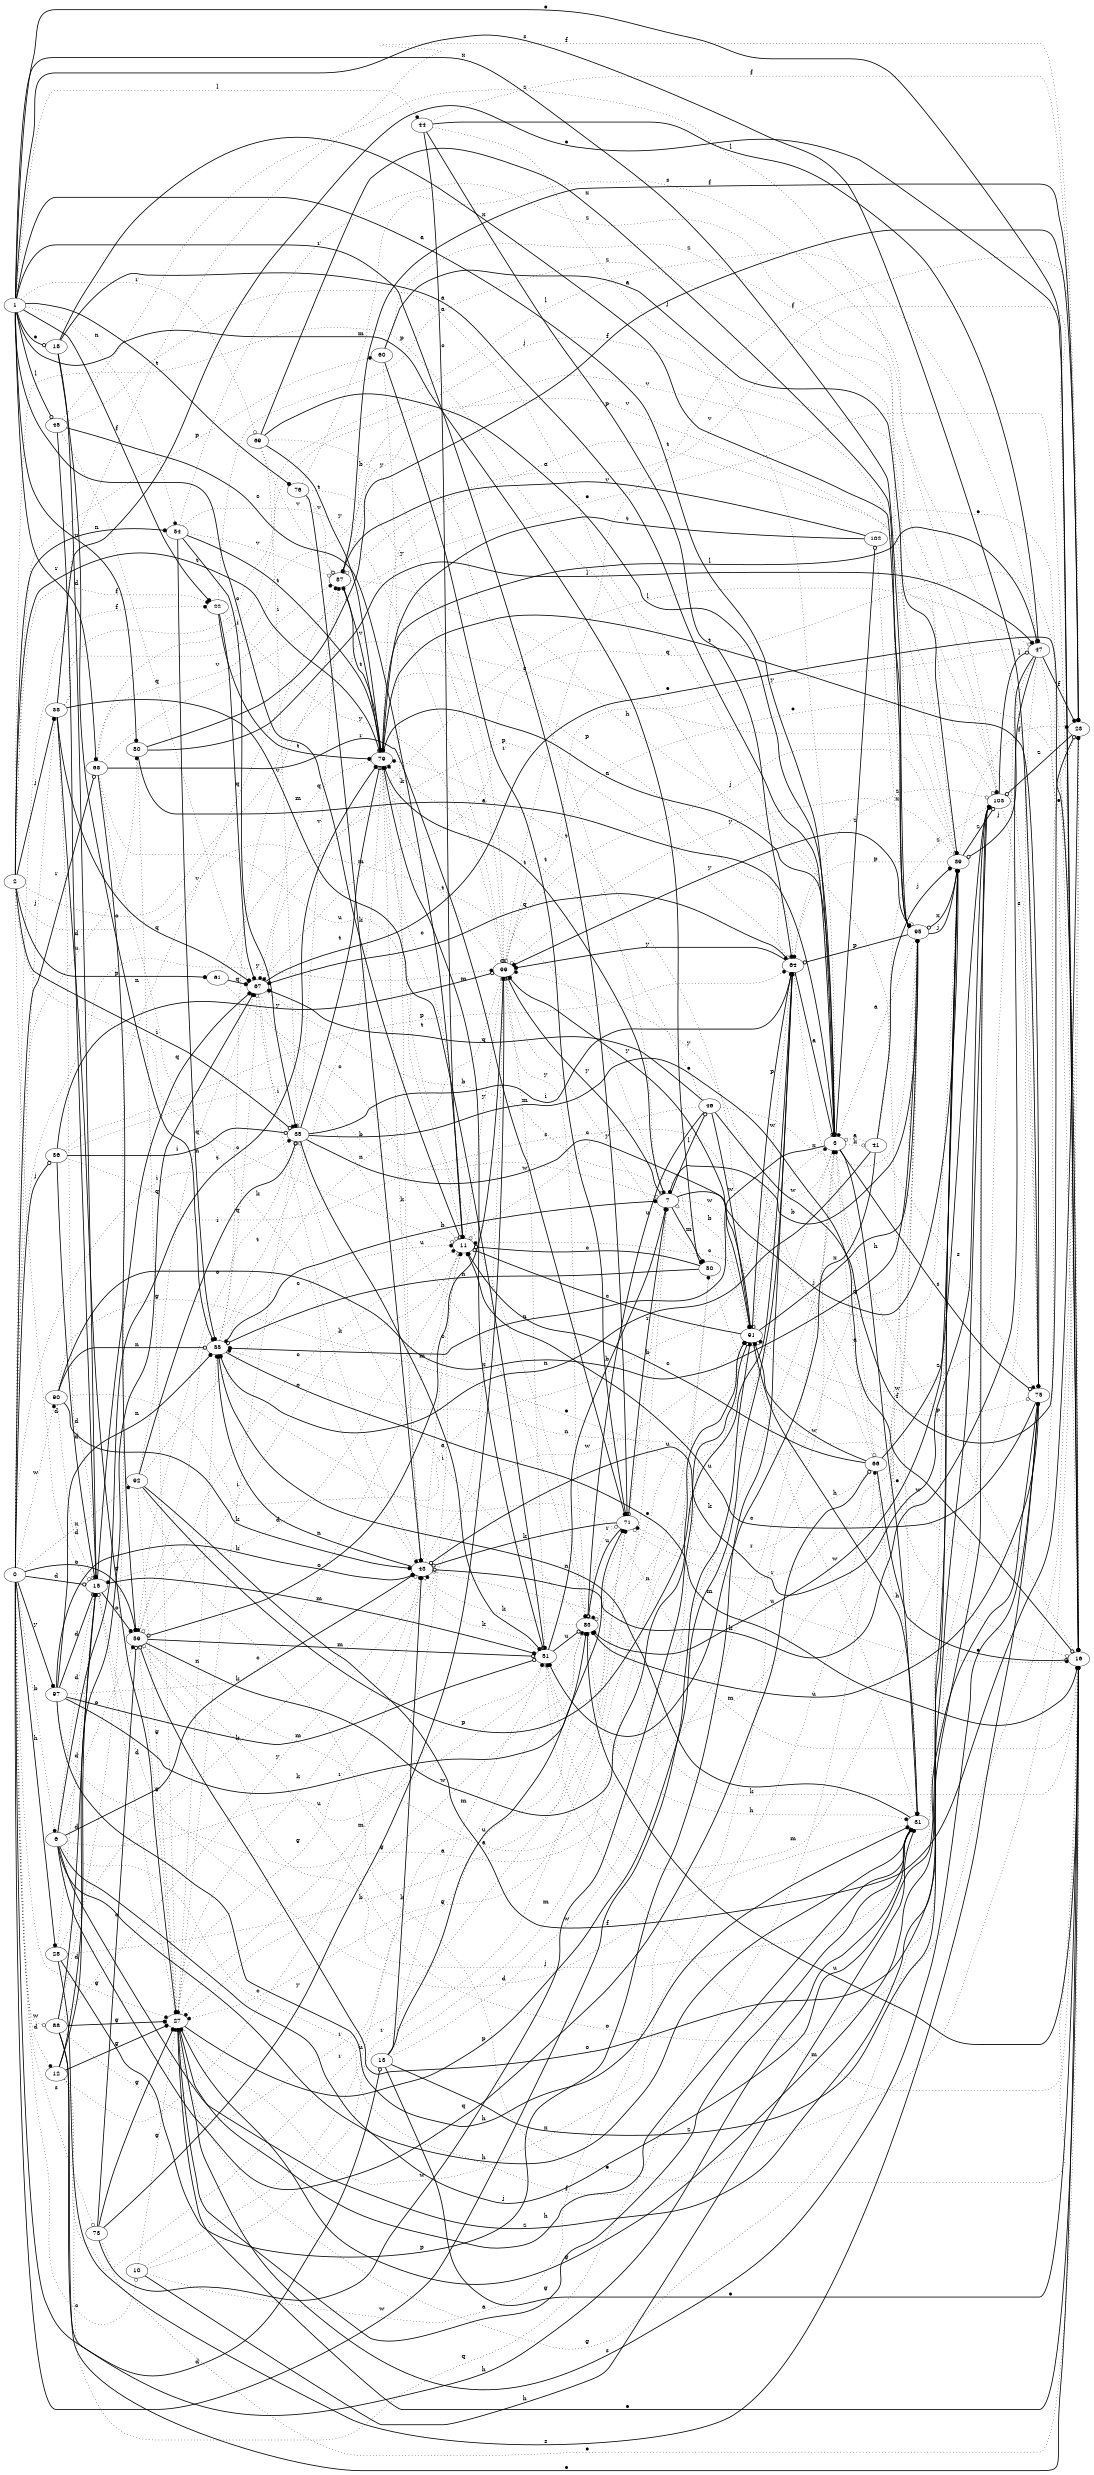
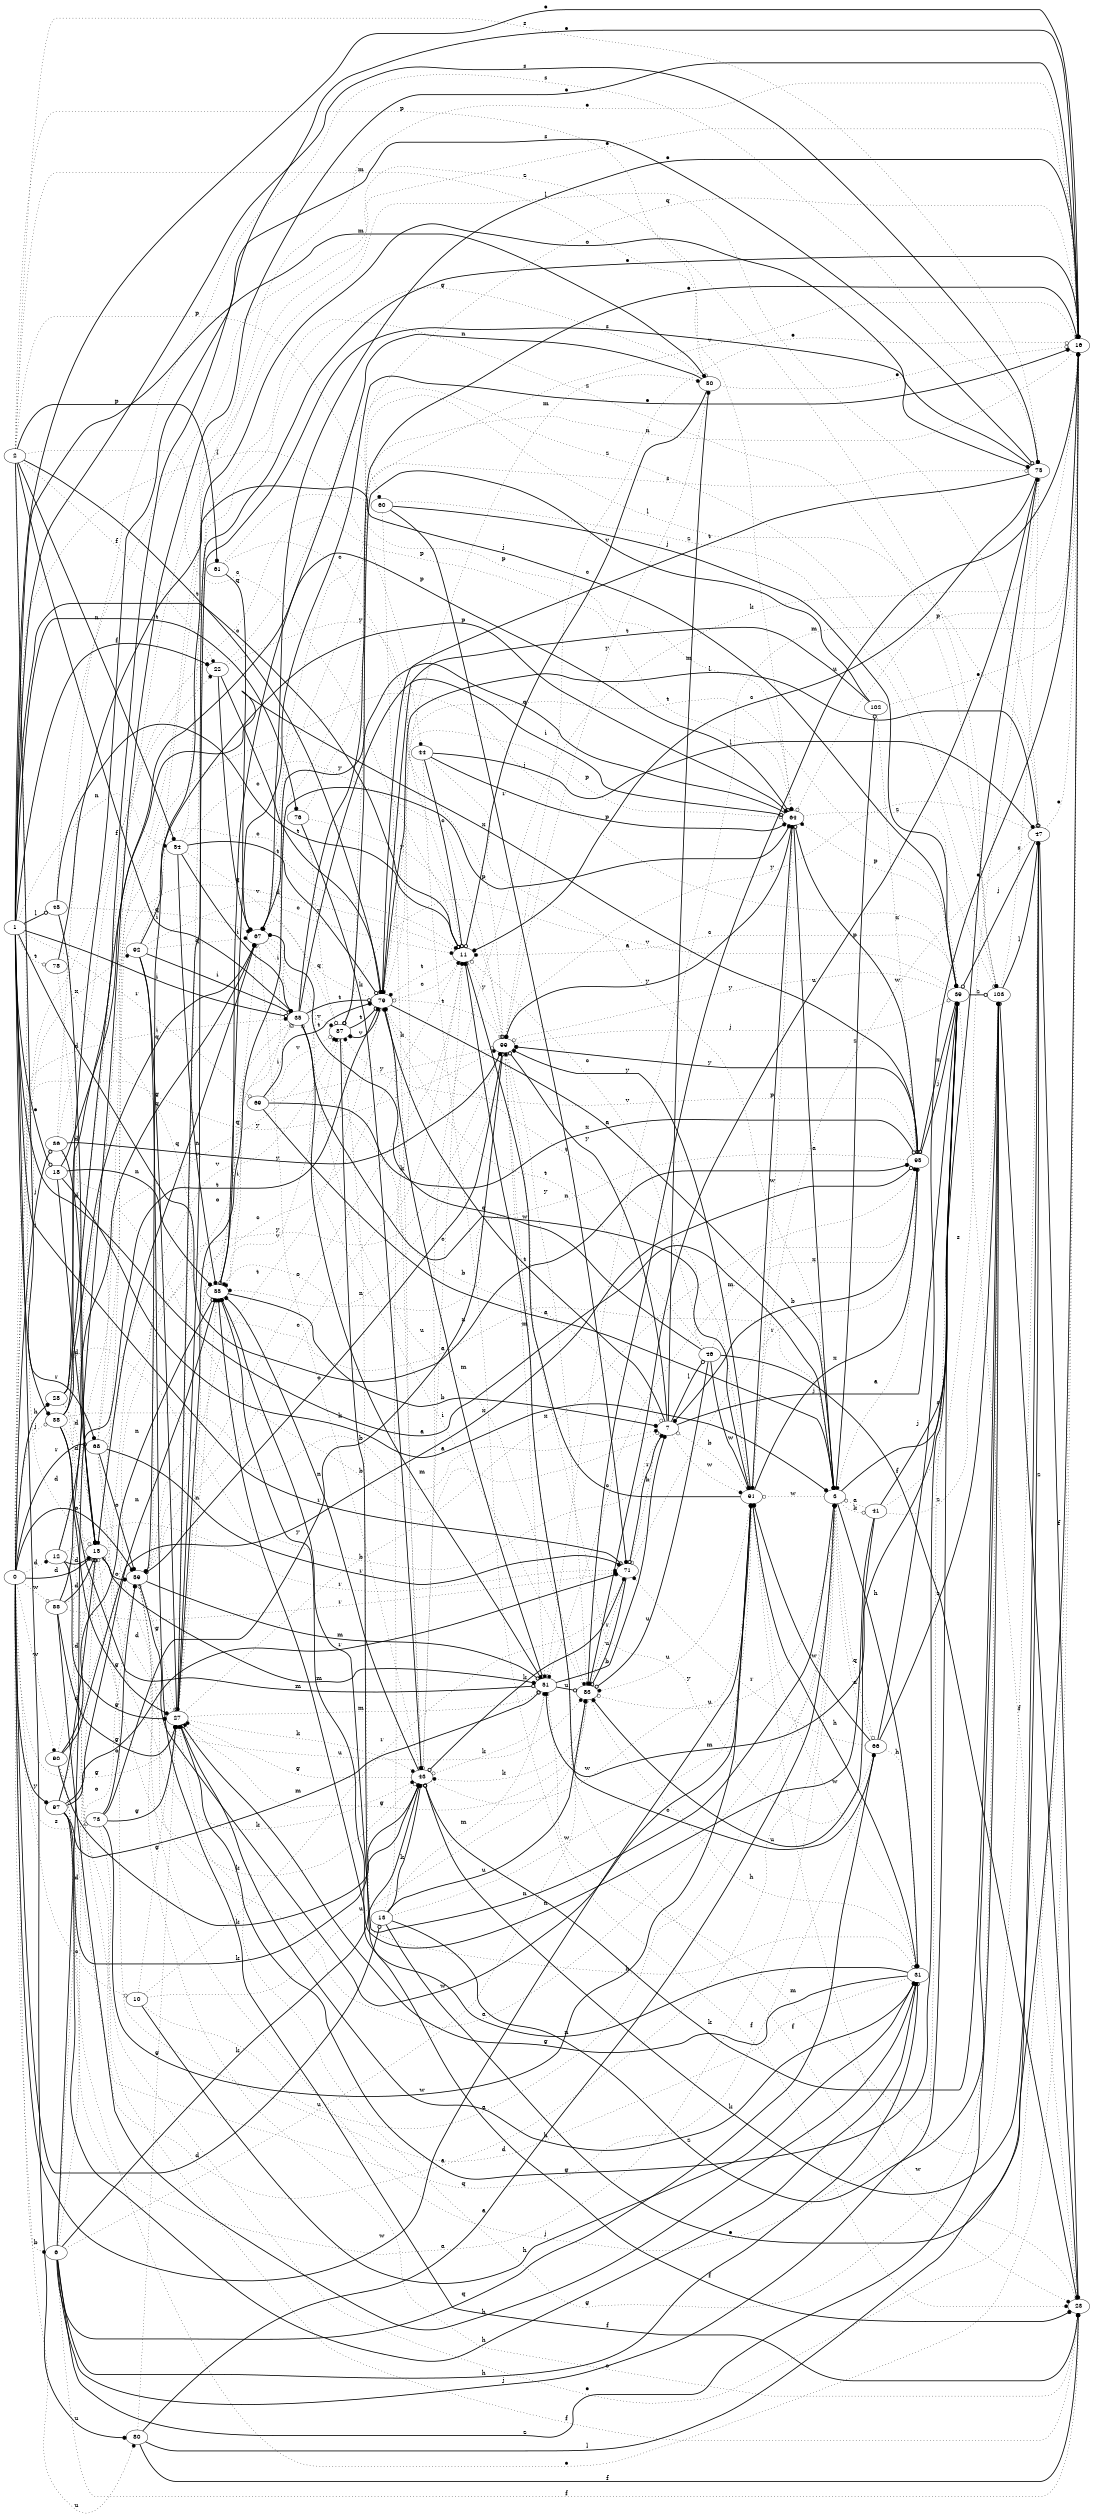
node "78": added
edge "36" -> "35": now "1" -> "35"
edge "92" -> "27": style dotted -> bold
